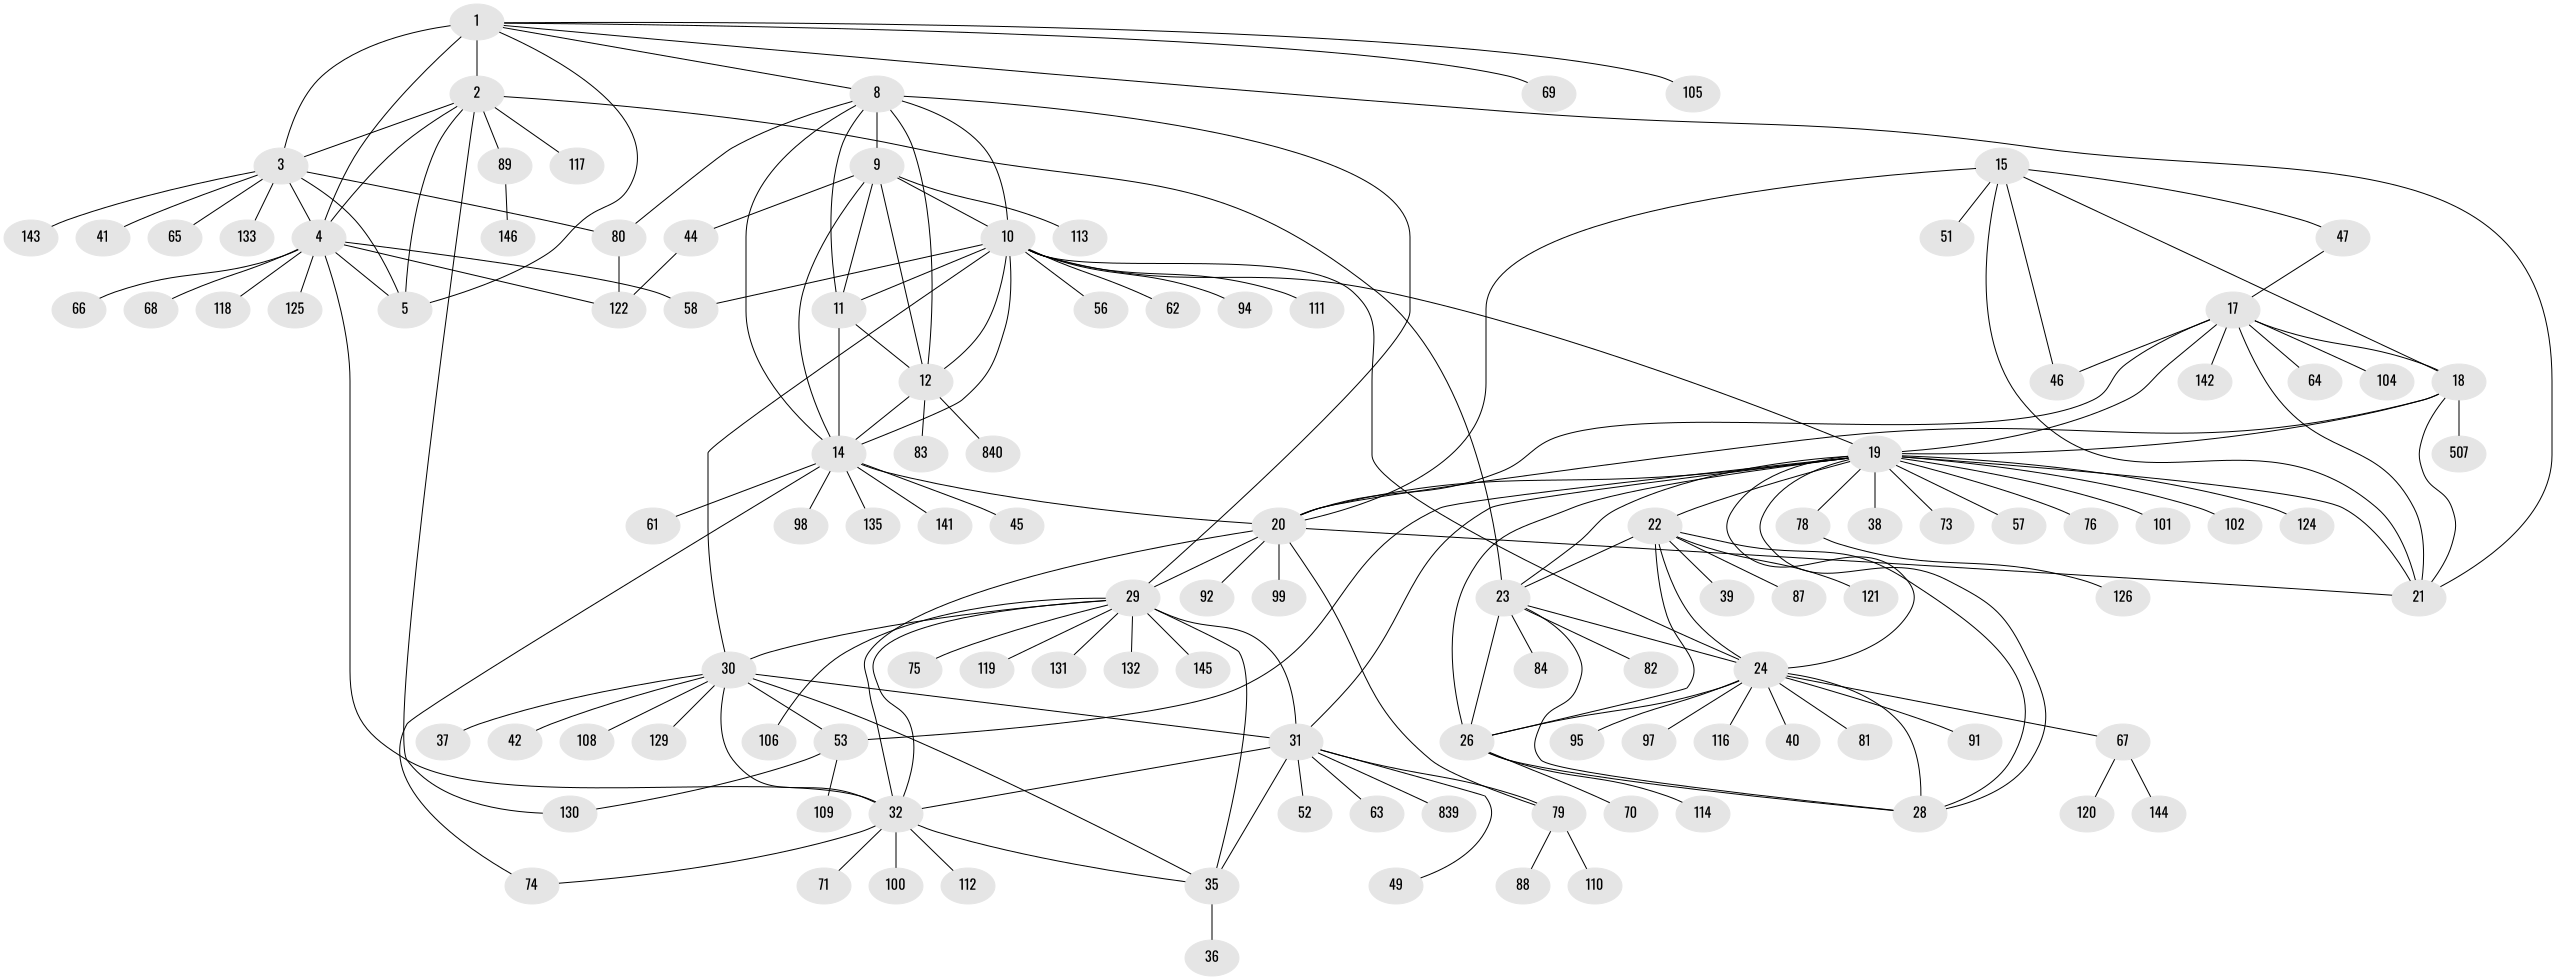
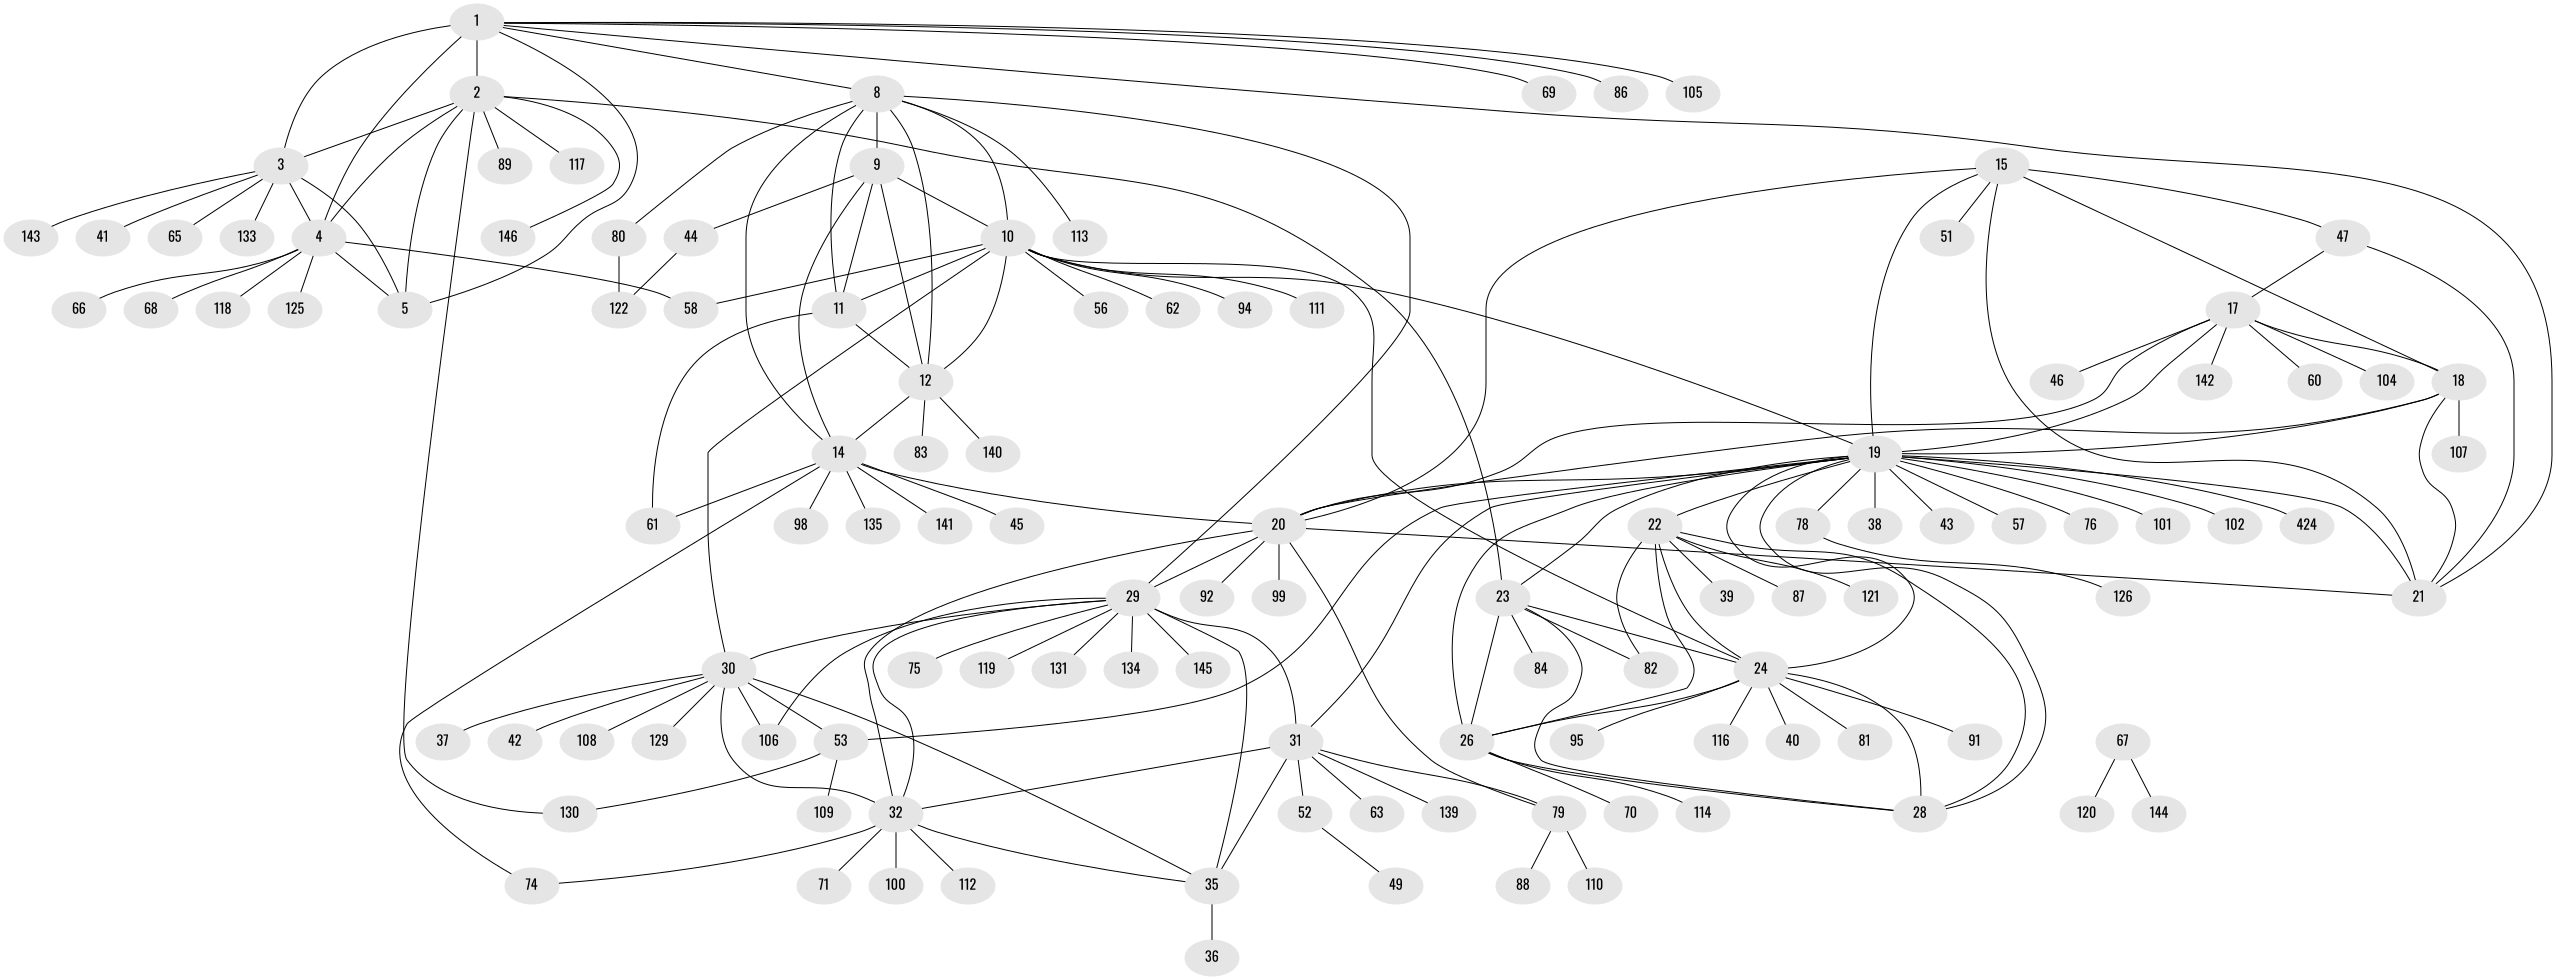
node "86": added
edge "3" -- "80": removed
edge "9" -- "113": now "8" -- "113"
edge "89" -- "146": now "2" -- "146"
edge "4" -- "122": removed
edge "15" -- "46": now "15" -- "19"
edge "11" -- "14": now "11" -- "61"
node "64": label "64" -> "60"
edge "10" -- "14": removed
edge "17" -- "21": now "47" -- "21"
node "840": label "840" -> "140"
node "507": label "507" -> "107"
node "73": label "73" -> "43"
node "124": label "124" -> "424"
edge "22" -- "23": now "22" -- "82"
node "132": label "132" -> "134"
edge "30" -- "31": now "30" -- "106"
edge "24" -- "67": removed
node "97": removed
edge "4" -- "32": removed
edge "31" -- "49": now "52" -- "49"
node "839": label "839" -> "139"
